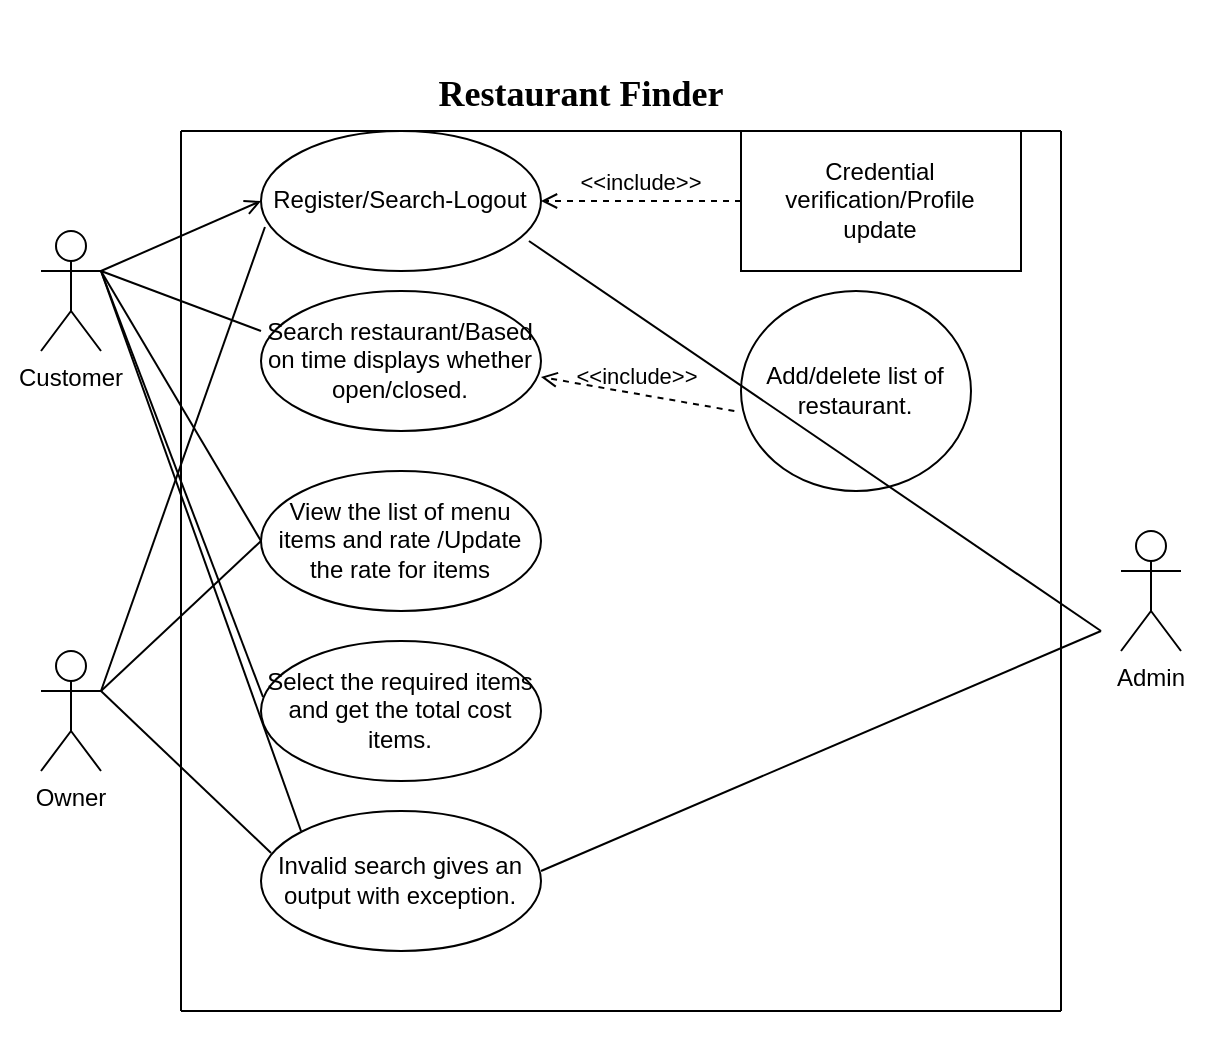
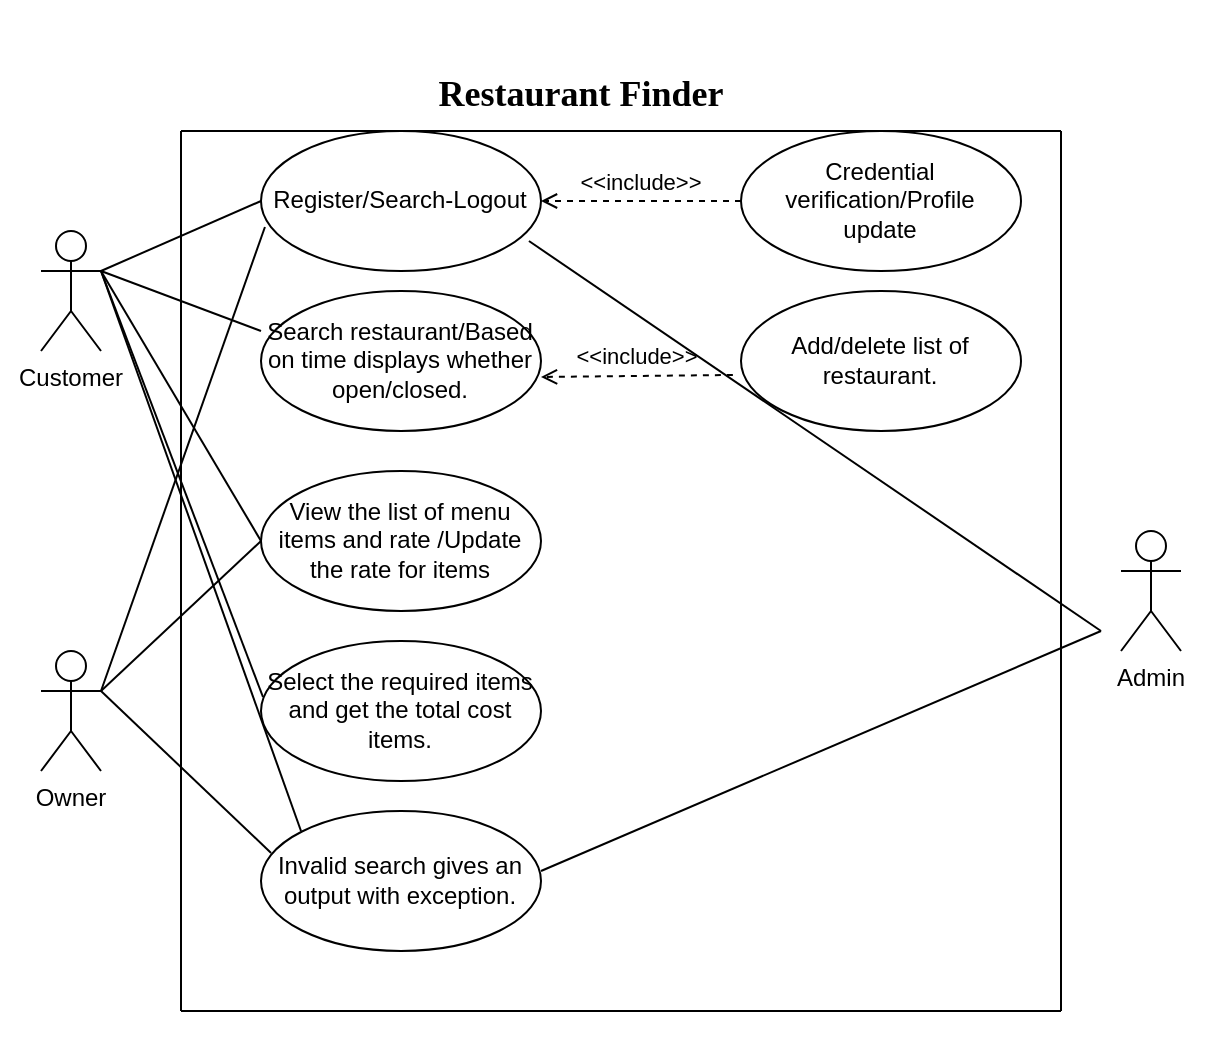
node "Credential verification/Profile update": shape rectangle -> ellipse
edge "Customer" -> "Register/Search-Logout": arrowhead open -> none
node "Add/delete list of restaurant.": size 230x200 -> 280x140
